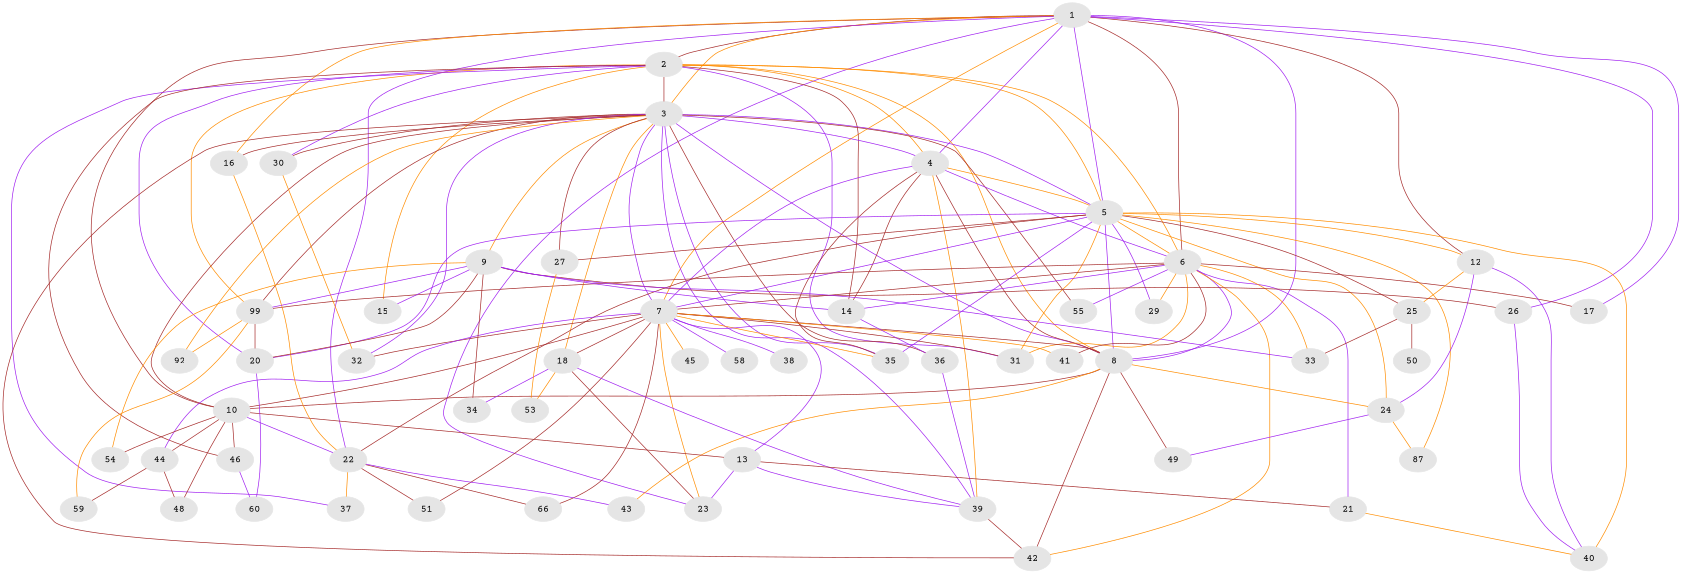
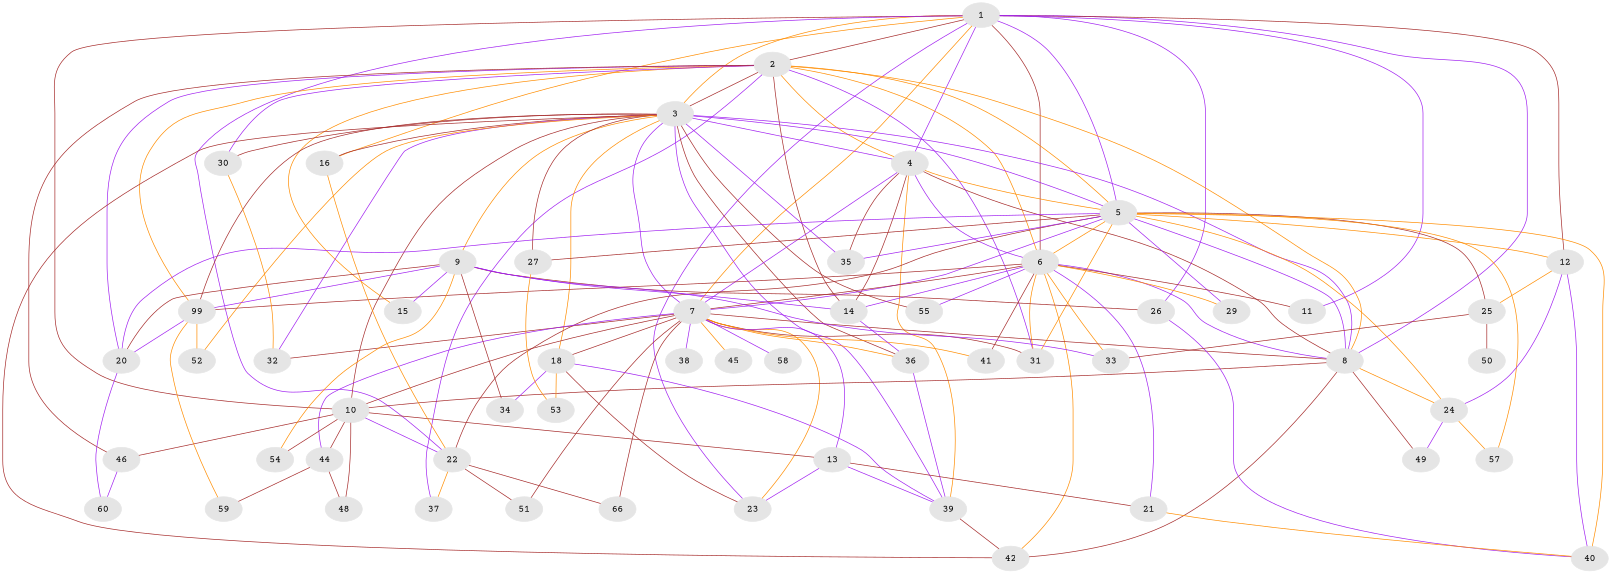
node "17": label "17" -> "11"
edge "7" -- "35": now "7" -- "36"
edge "99" -- "20": color brown -> purple
node "92": label "92" -> "52"
node "87": label "87" -> "57"
node "43": removed
